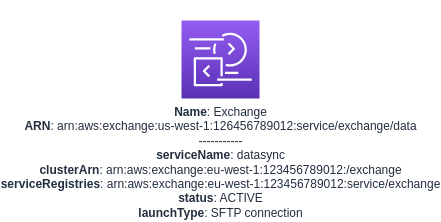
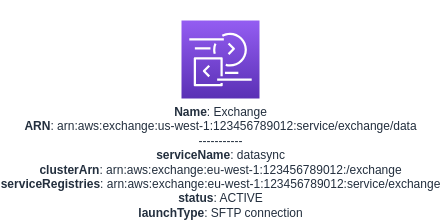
node "Name: Exchange ARN: arn:aws:exchange:us-west-1:126456789012:service/exchange/data ----------- serviceName: datasync clusterArn: arn:aws:exchange:eu-west-1:123456789012:/exchange serviceRegistries: arn:aws:exchange:eu-west-1:123456789012:service/exchange status: ACTIVE launchType: SFTP connection": label "Name: Exchange ARN: arn:aws:exchange:us-west-1:126456789012:service/exchange/data ----------- serviceName: datasync clusterArn: arn:aws:exchange:eu-west-1:123456789012:/exchange serviceRegistries: arn:aws:exchange:eu-west-1:123456789012:service/exchange status: ACTIVE launchType: SFTP connection" -> "Name: Exchange ARN: arn:aws:exchange:us-west-1:123456789012:service/exchange/data ----------- serviceName: datasync clusterArn: arn:aws:exchange:eu-west-1:123456789012:/exchange serviceRegistries: arn:aws:exchange:eu-west-1:123456789012:service/exchange status: ACTIVE launchType: SFTP connection"
